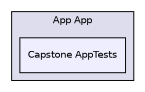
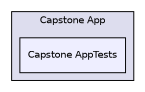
cluster "App App": label "App App" -> "Capstone App"
